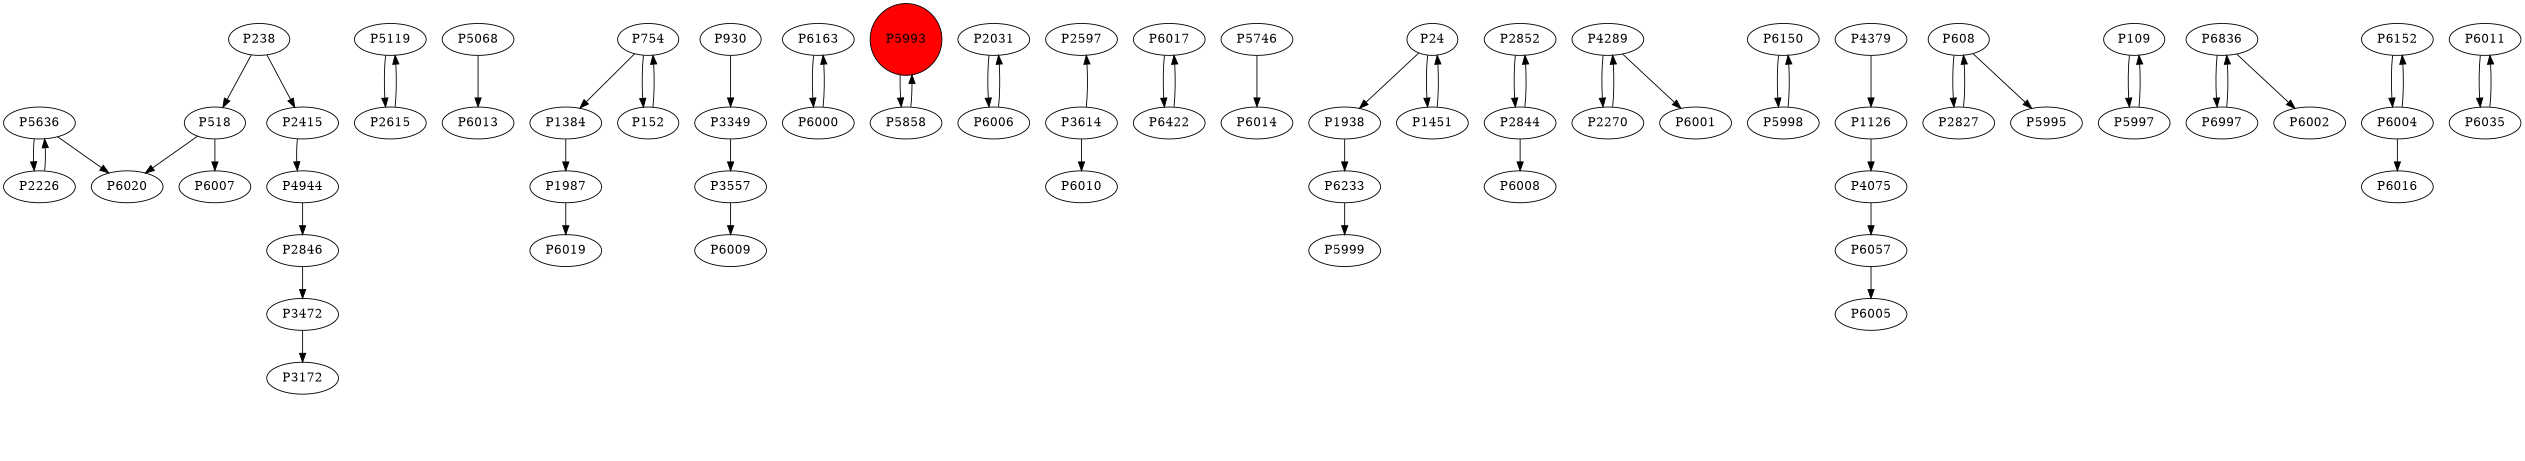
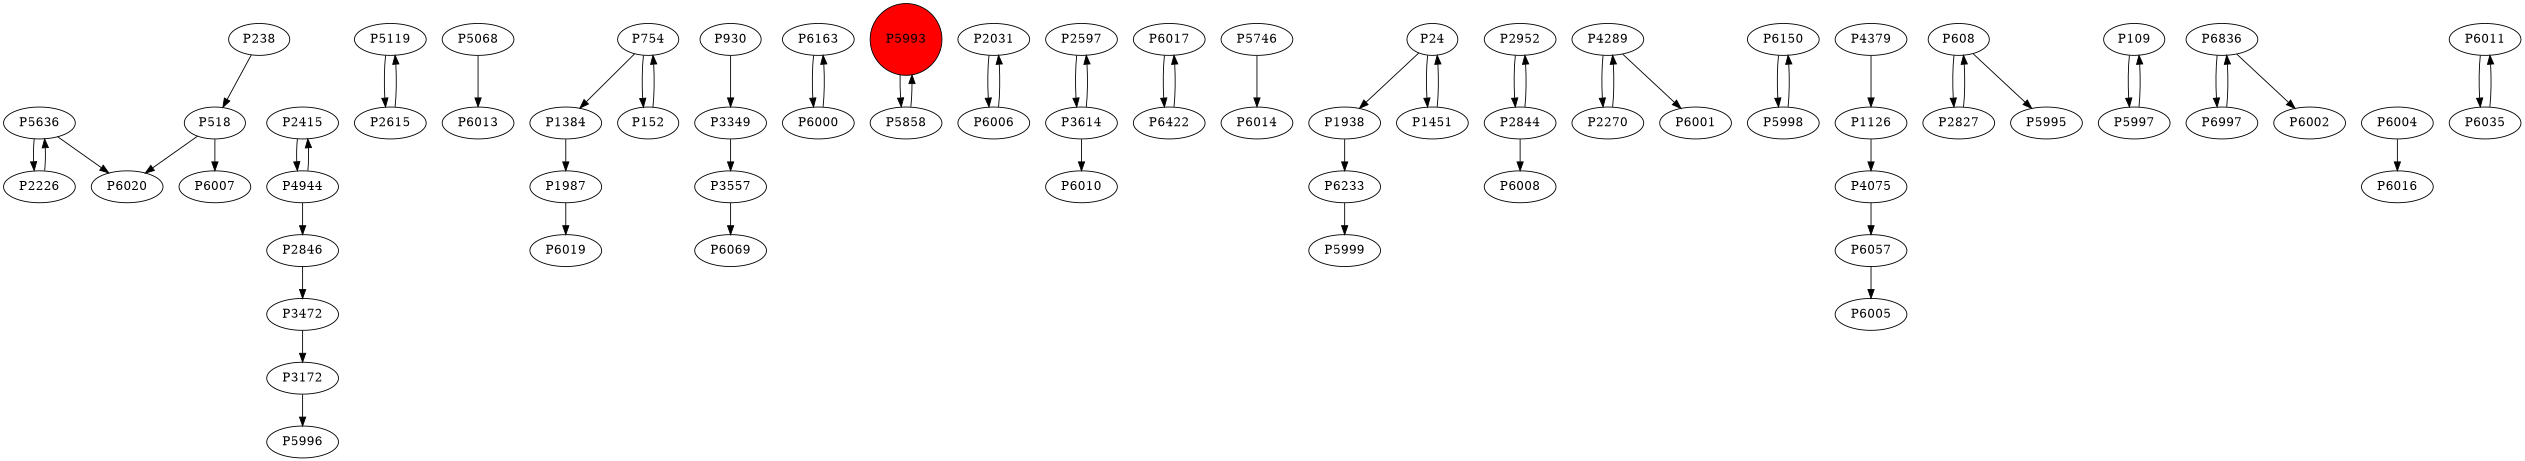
node "P2852": label "P2852" -> "P2952"
node "P6152": removed
edge "P238" -> "P2415": now "P4944" -> "P2415"
edge "P2597" -> "P3614": added
node "P6009": label "P6009" -> "P6069"
node "P5996": added
